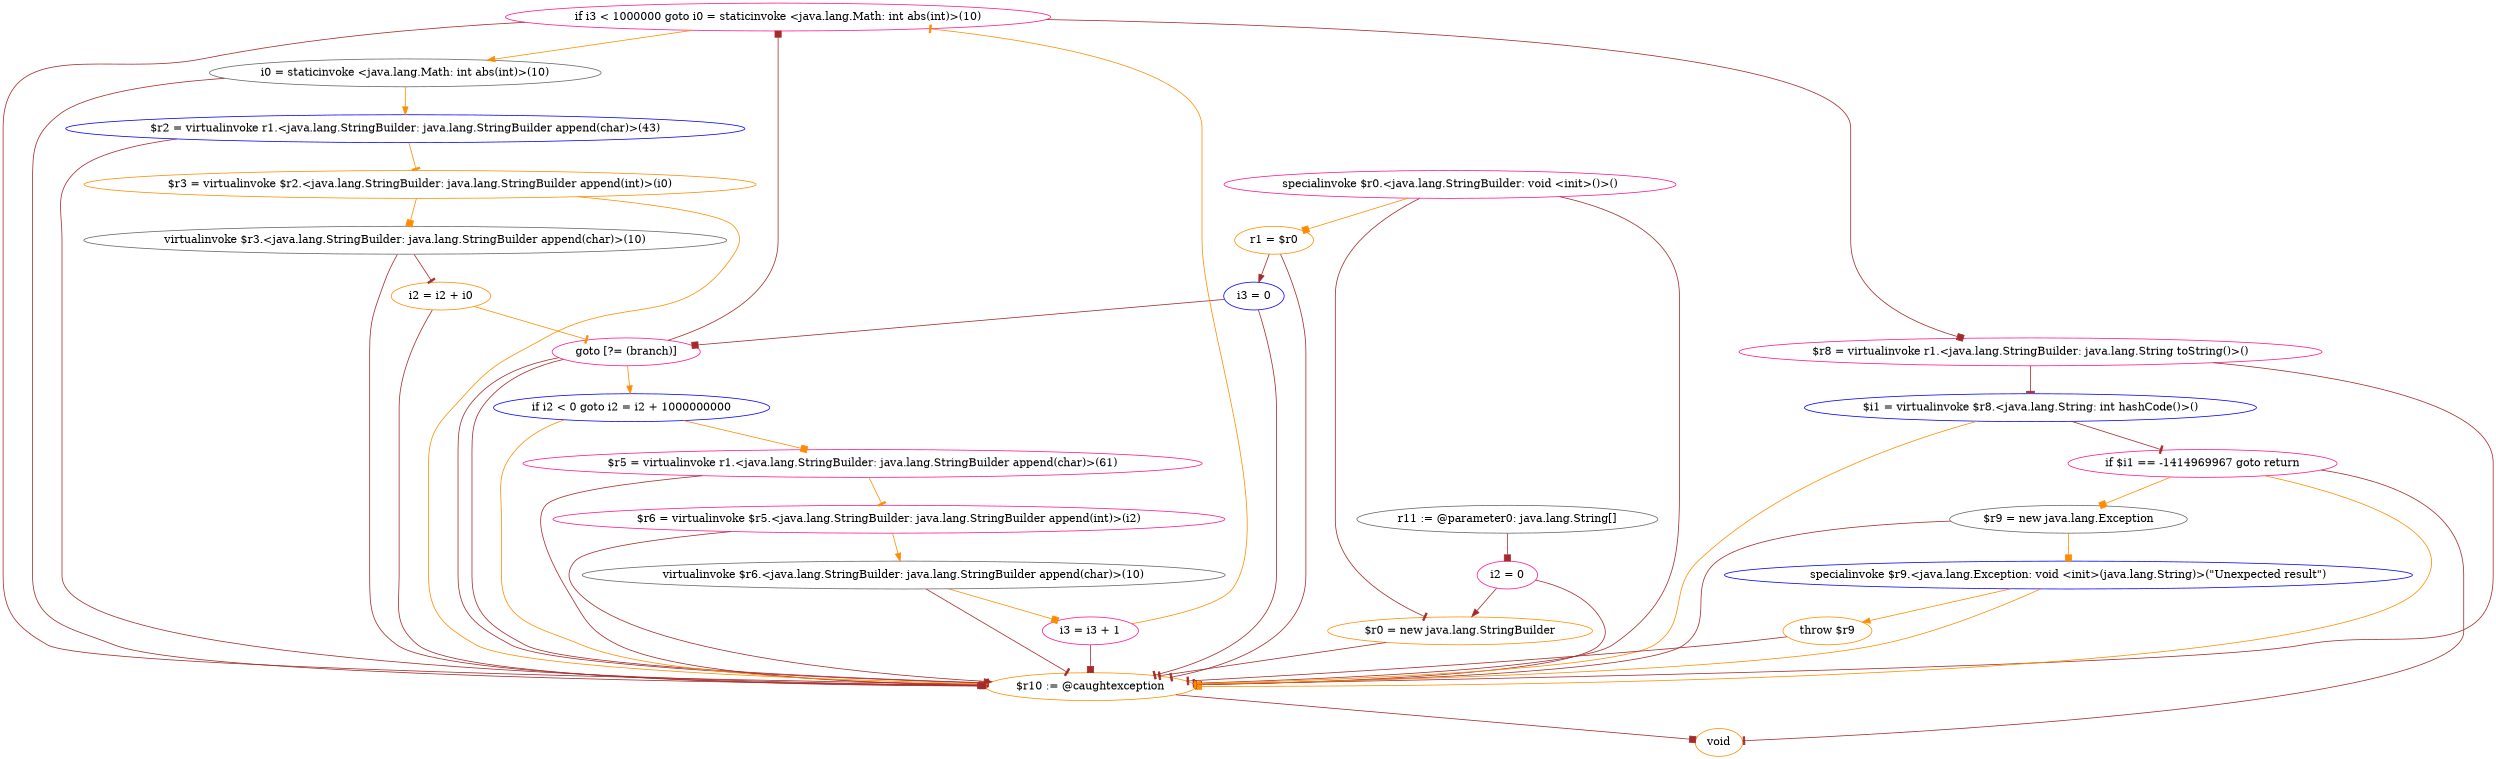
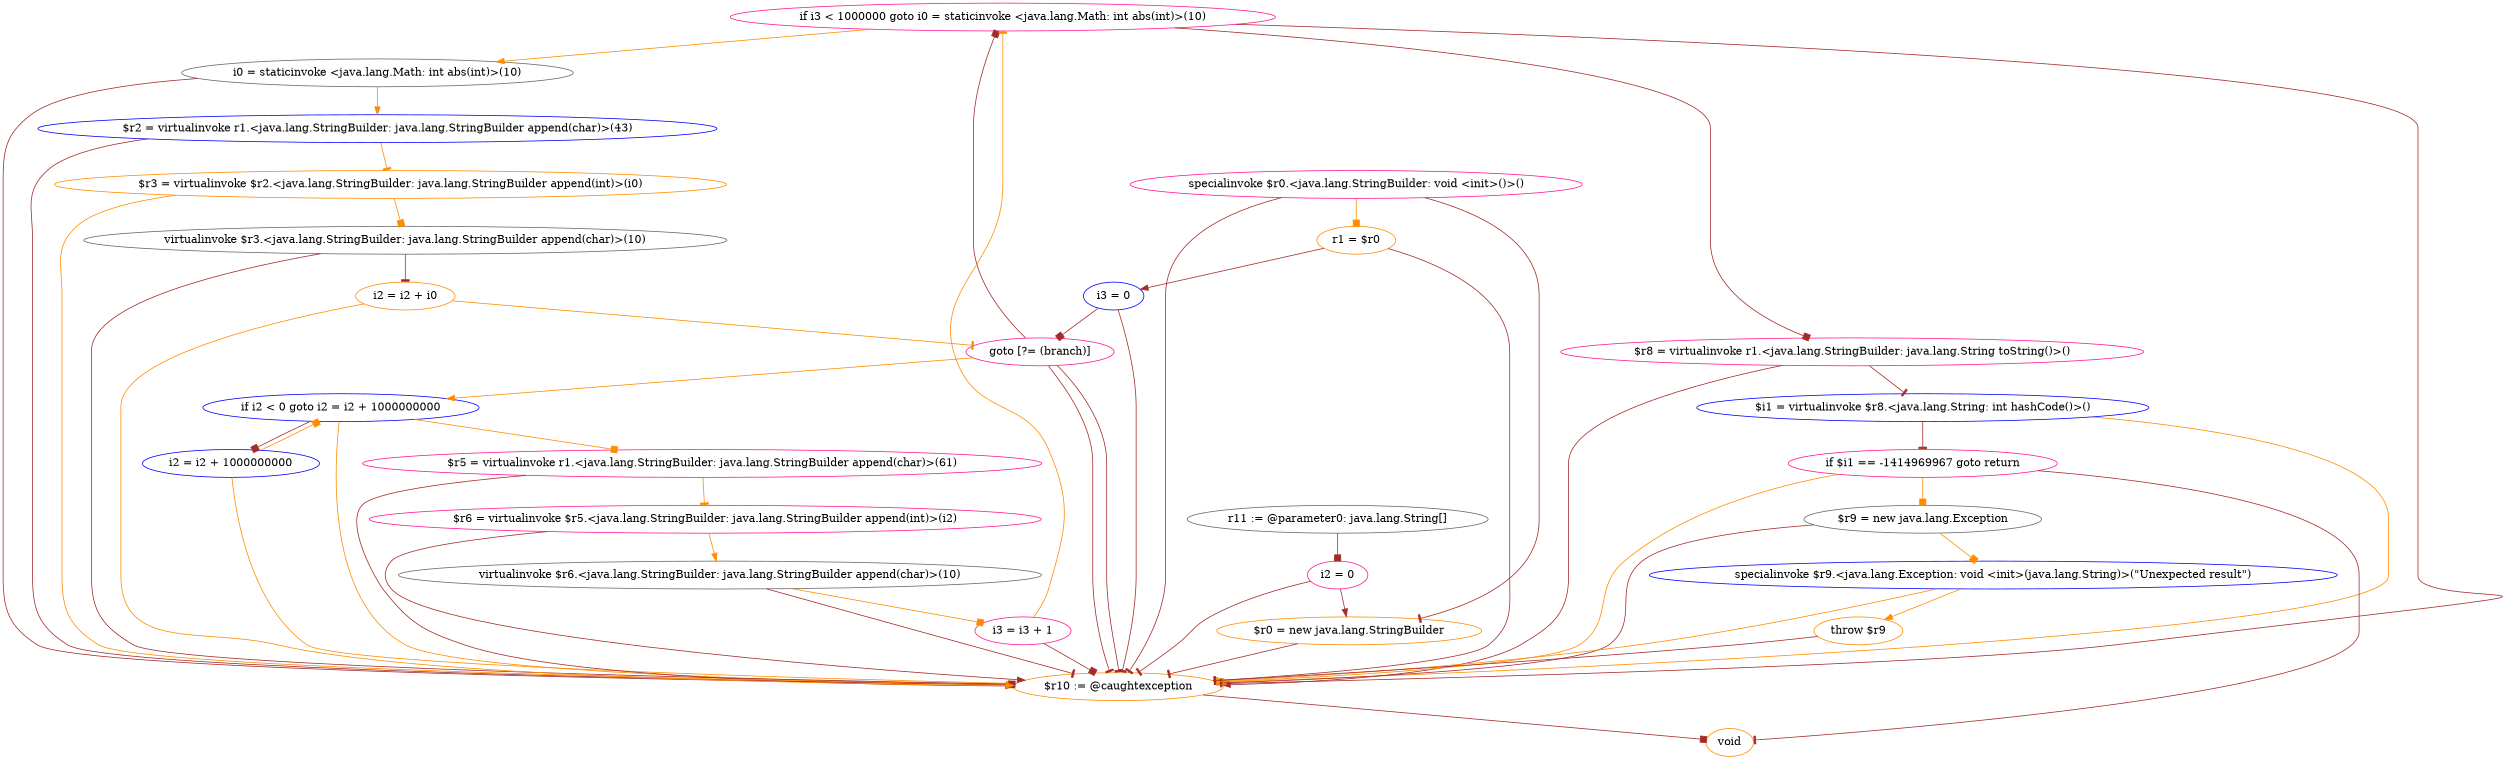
node "i2 = i2 + 1000000000": added
edge "i2 = i2 + i0" -> "$r10 := @caughtexception": color brown -> darkorange
